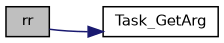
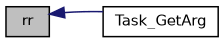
edge "rr" -> "Task_GetArg": reversed
